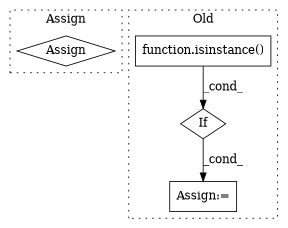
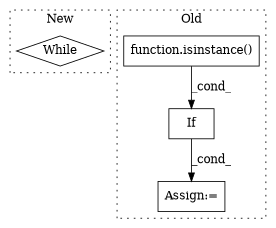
cluster "Assign": label "Assign" -> "New"
node "Assign": label "Assign" -> "While"
node "If": shape diamond -> box
